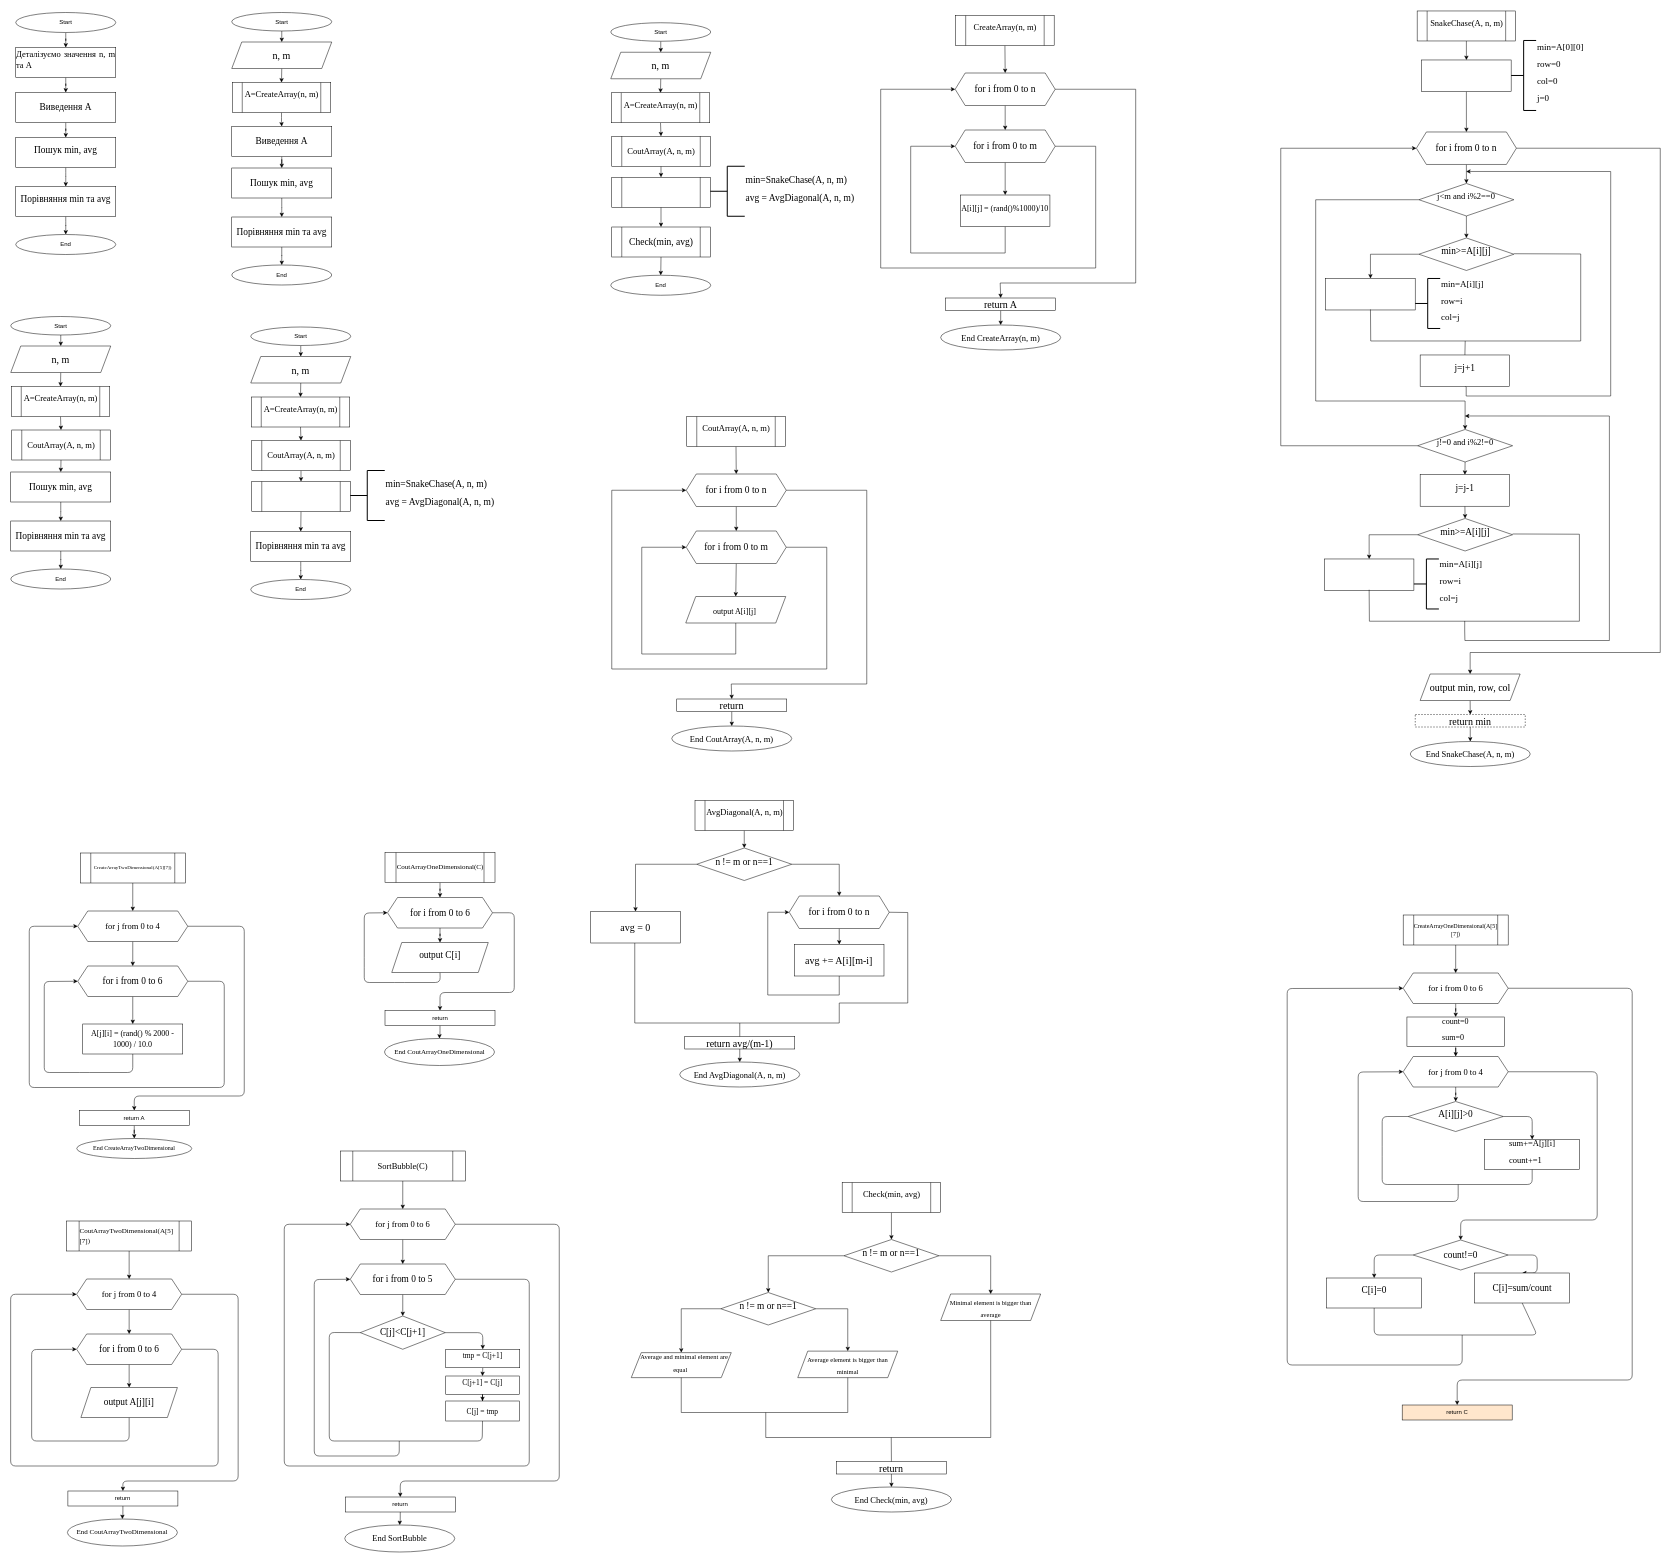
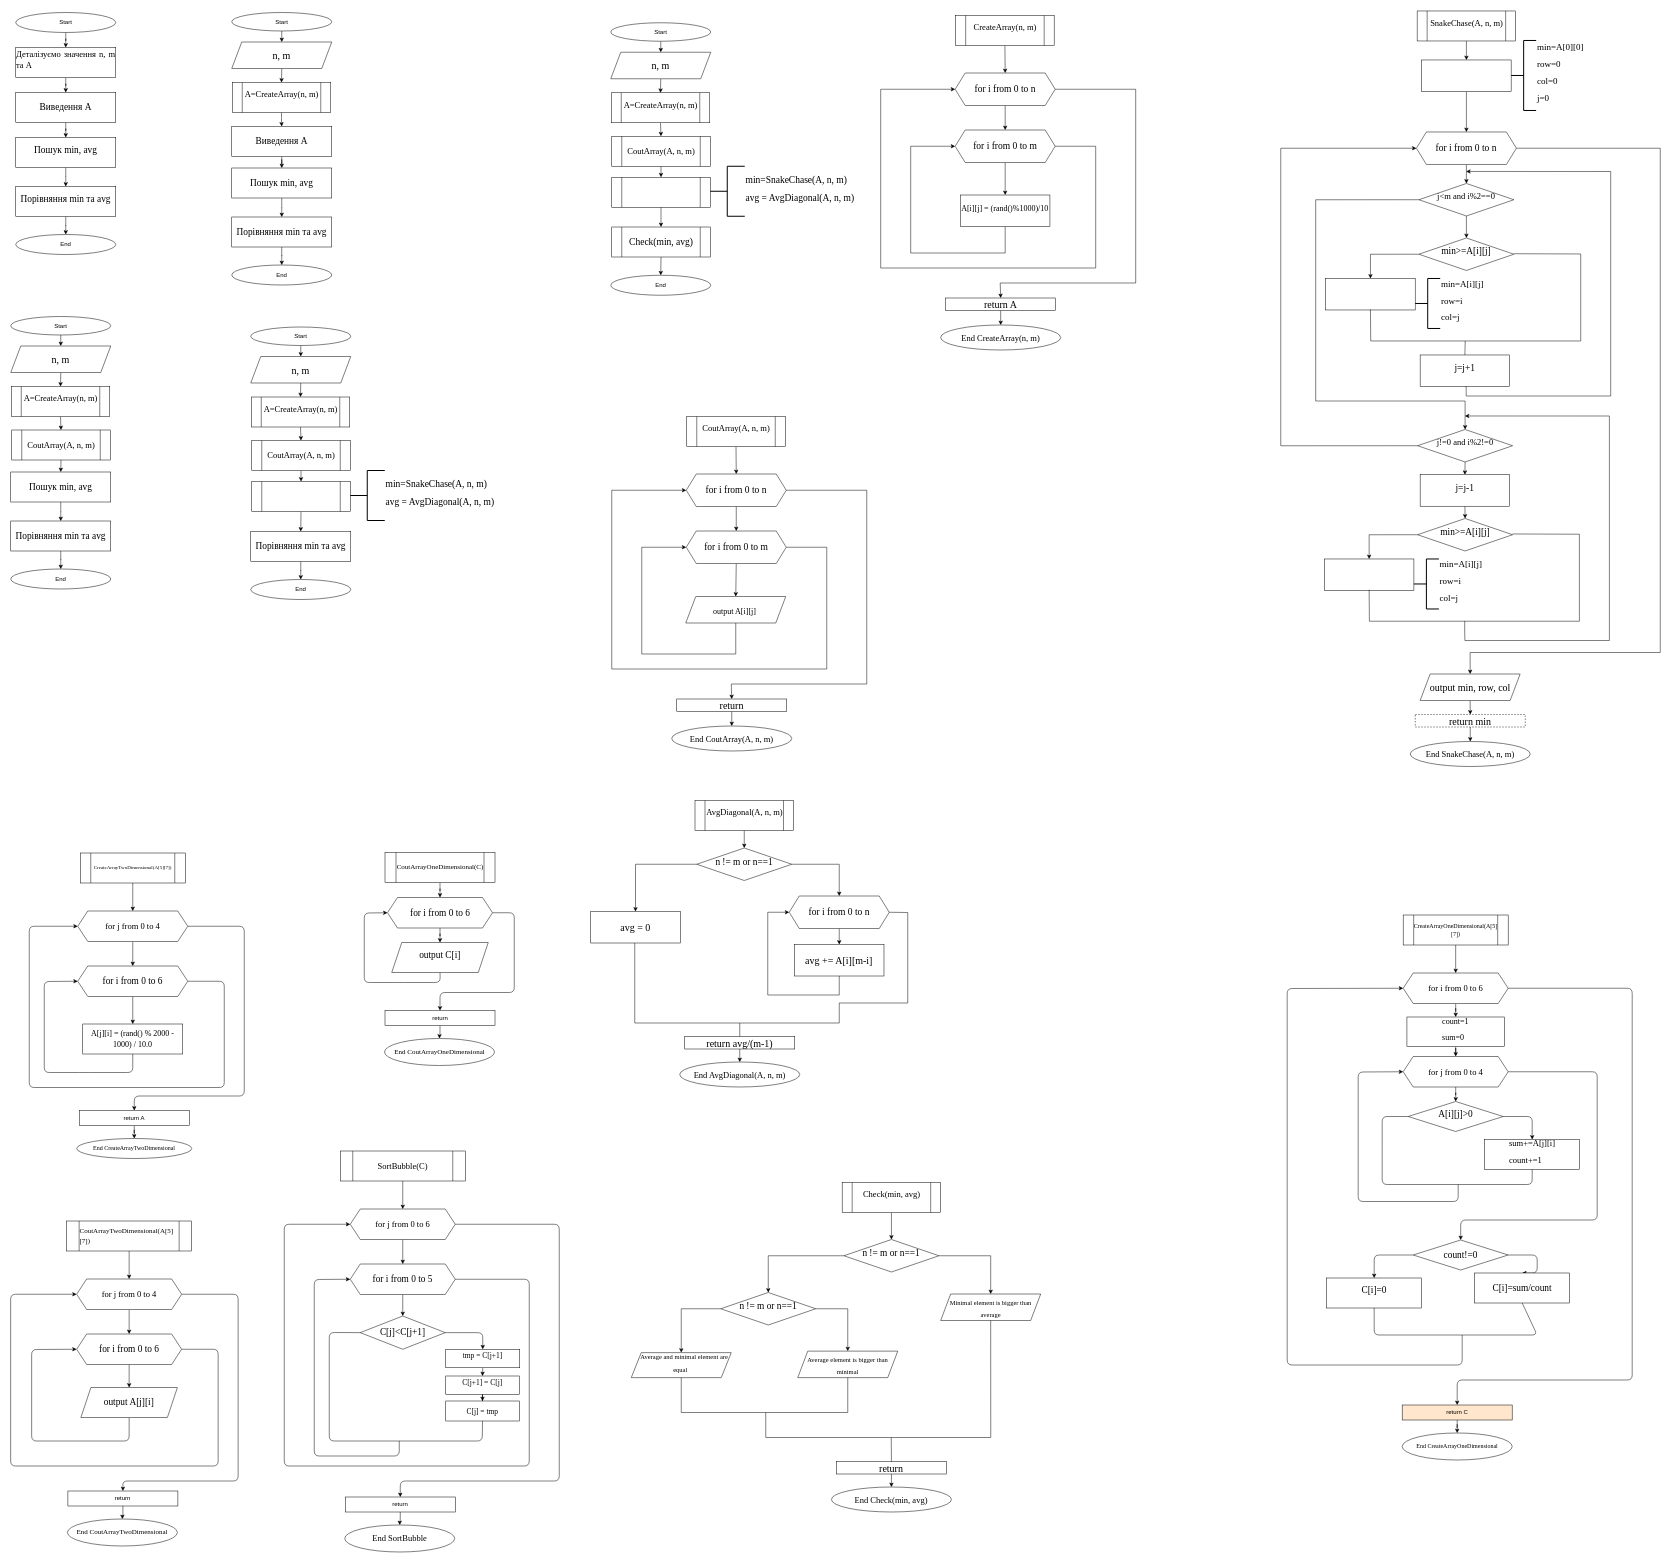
node "count=0 sum=0": label "count=0 sum=0" -> "count=1 sum=0"
edge "return С" -> "End CreateArrayOneDimensional": added
node "End CreateArrayOneDimensional": added
